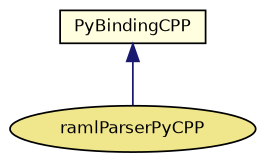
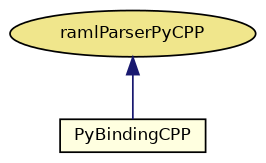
edge "ramlParserPyCPP" -> "PyBindingCPP": reversed
